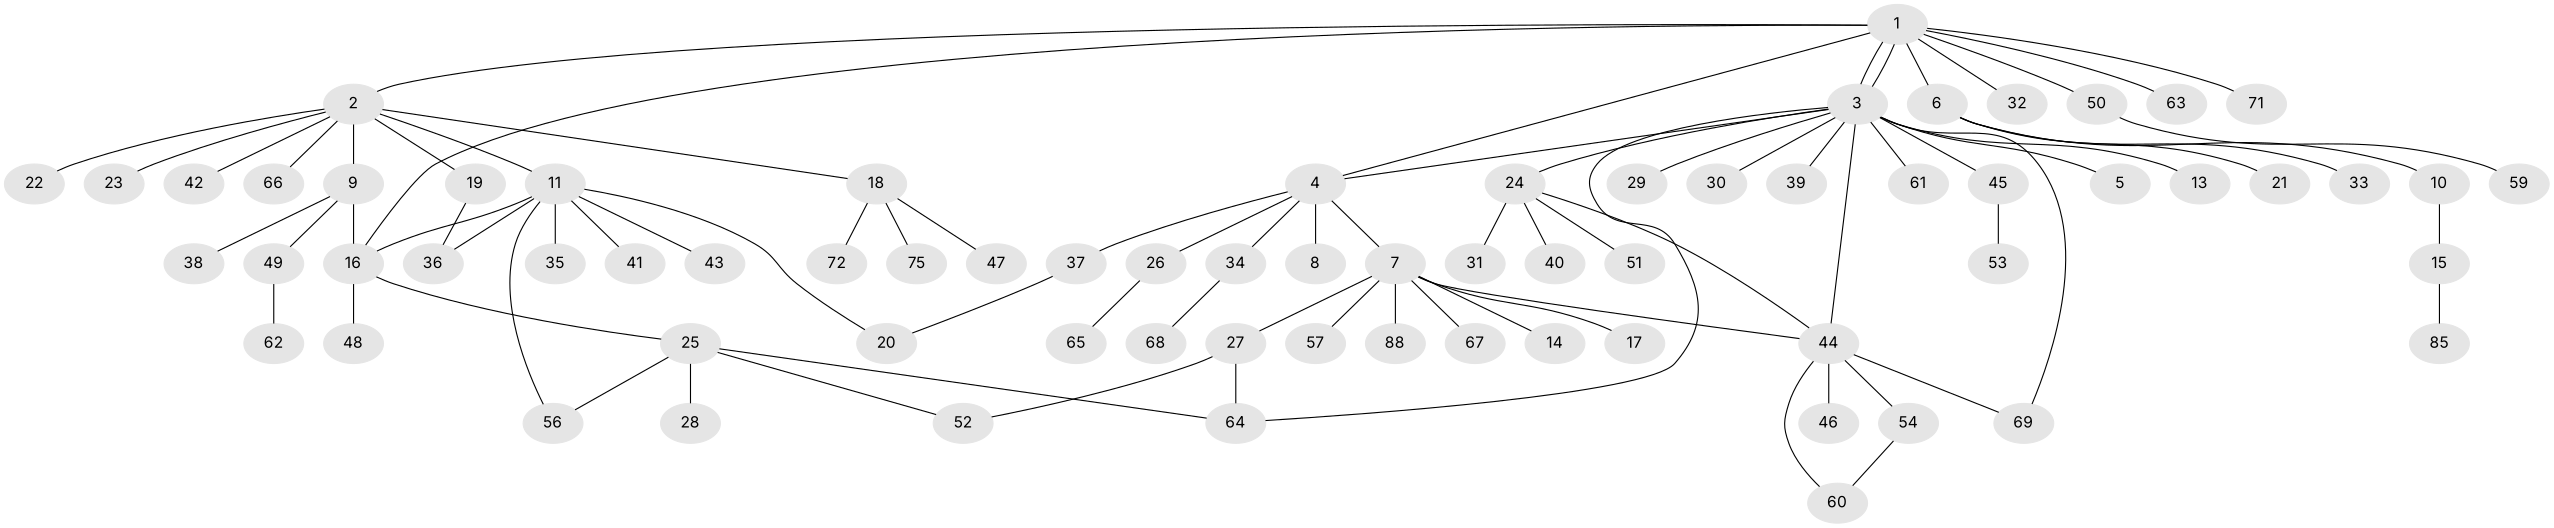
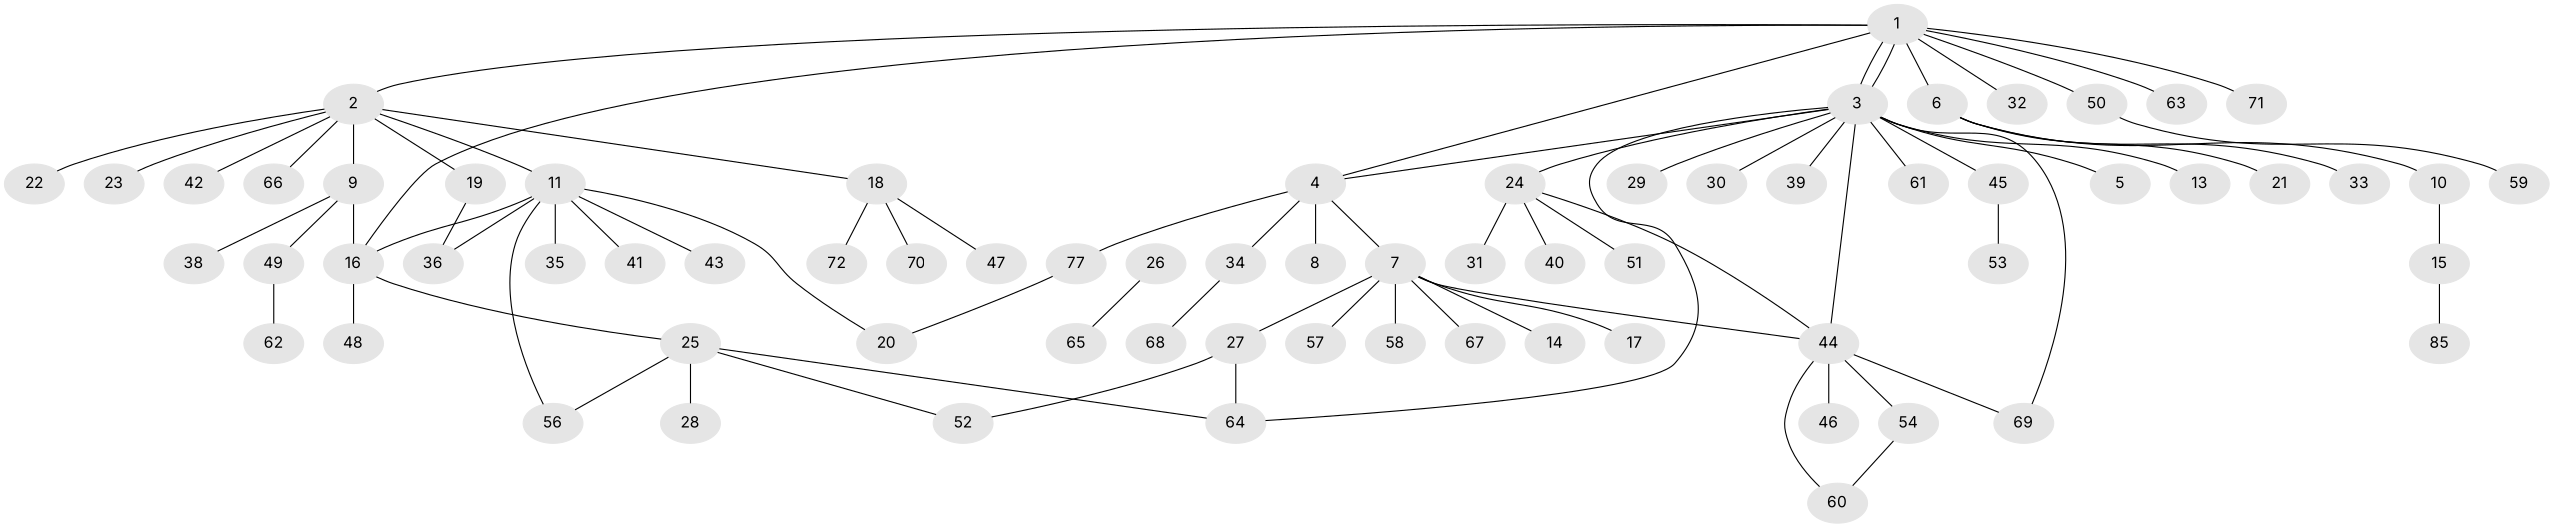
edge "4" -- "26": removed
node "75": label "75" -> "70"
node "37": label "37" -> "77"
node "88": label "88" -> "58"
